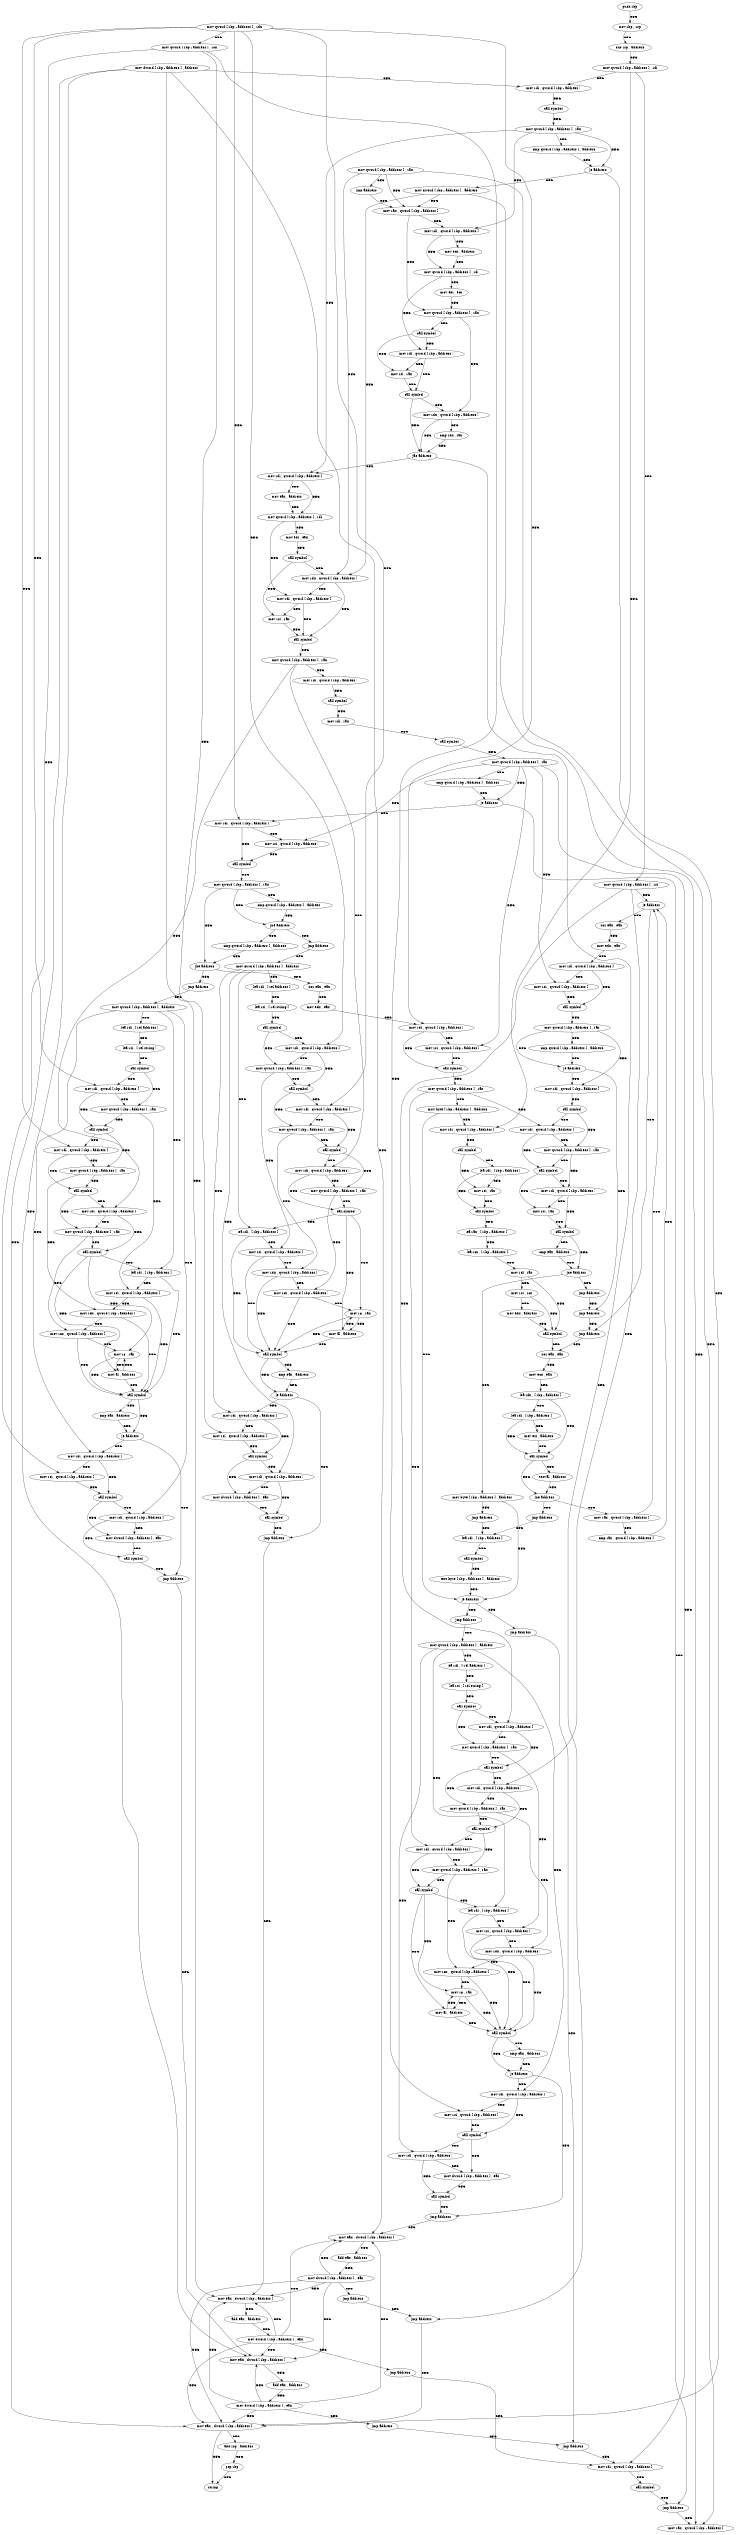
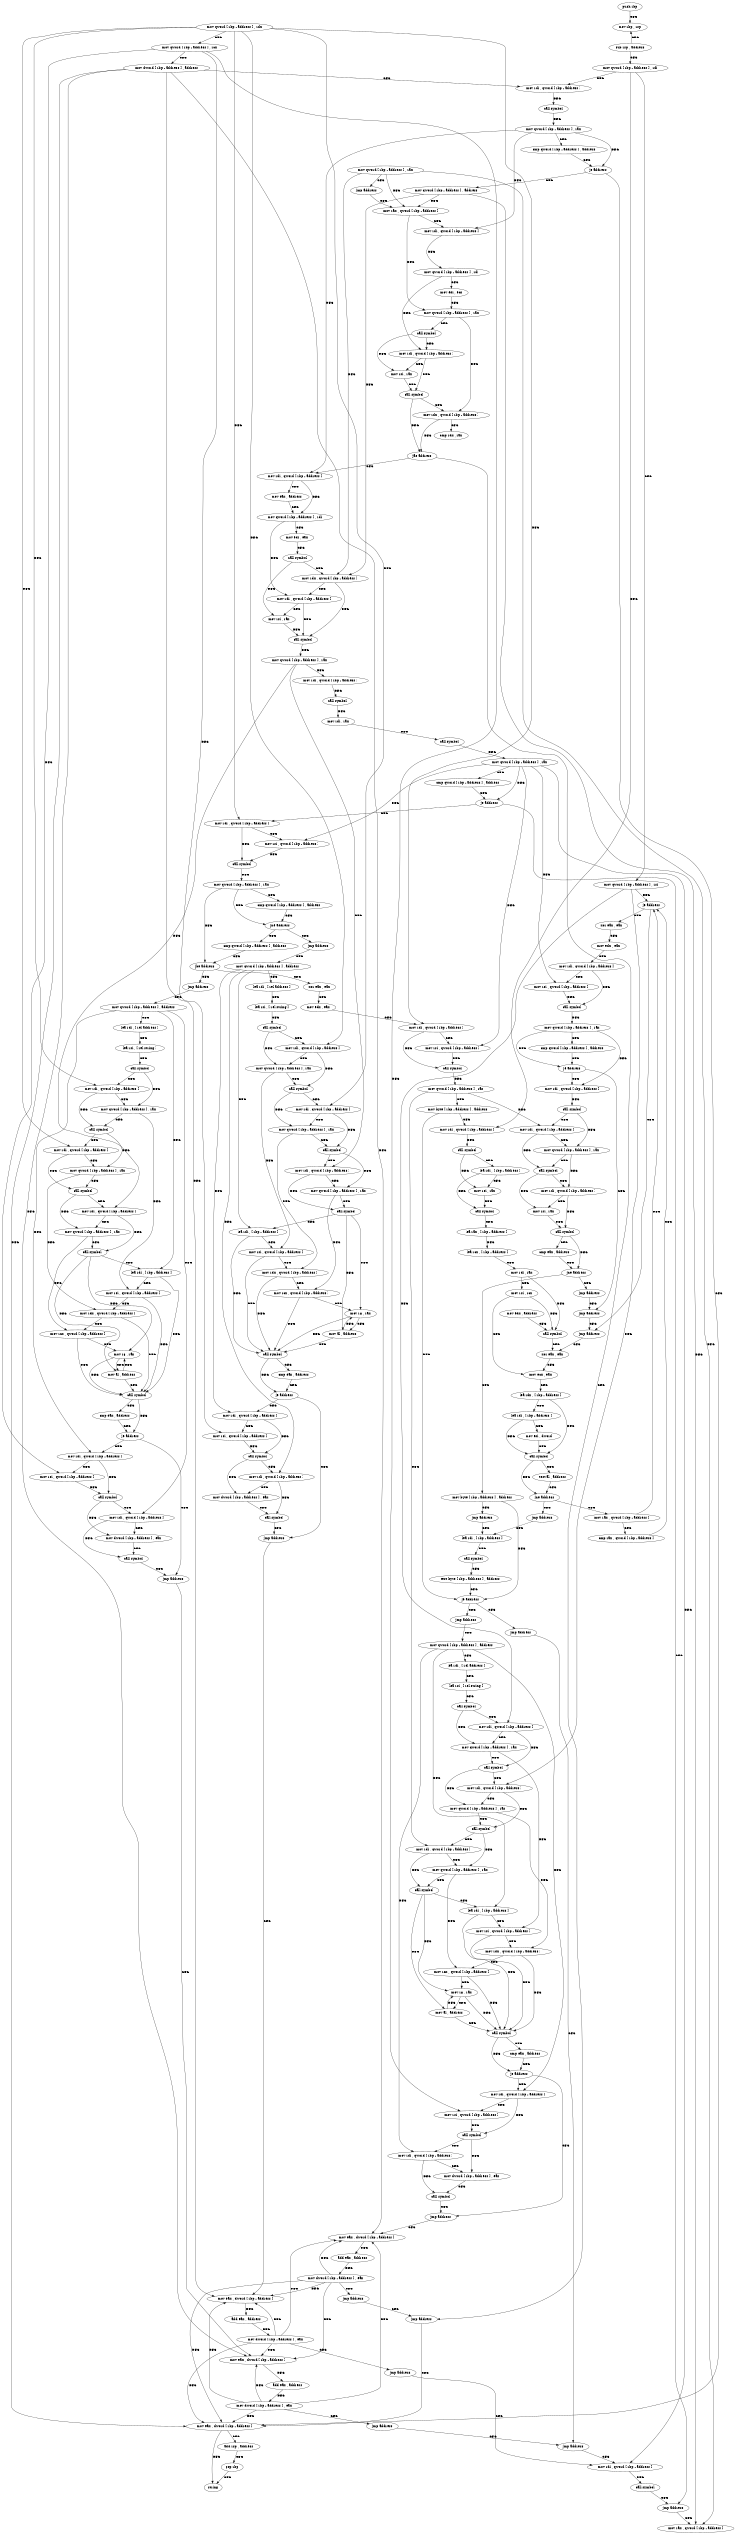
edge "mov rbp , rsp" -> "sub rsp , address": reversed
edge "mov qword [ rbp - address ] , rcx" -> "mov dword [ rbp - address ] , address": added, label "CFG"
node "mov ecx , address": removed
edge "cmp rdx , rax" -> "jae address": removed, label "CFG"
edge "mov rsi , rcx" -> "mov edx , address": now "mov rsi , rcx" -> "mov ecx , eax"
node "mov esi , address": label "mov esi , address" -> "mov esi , dword"
